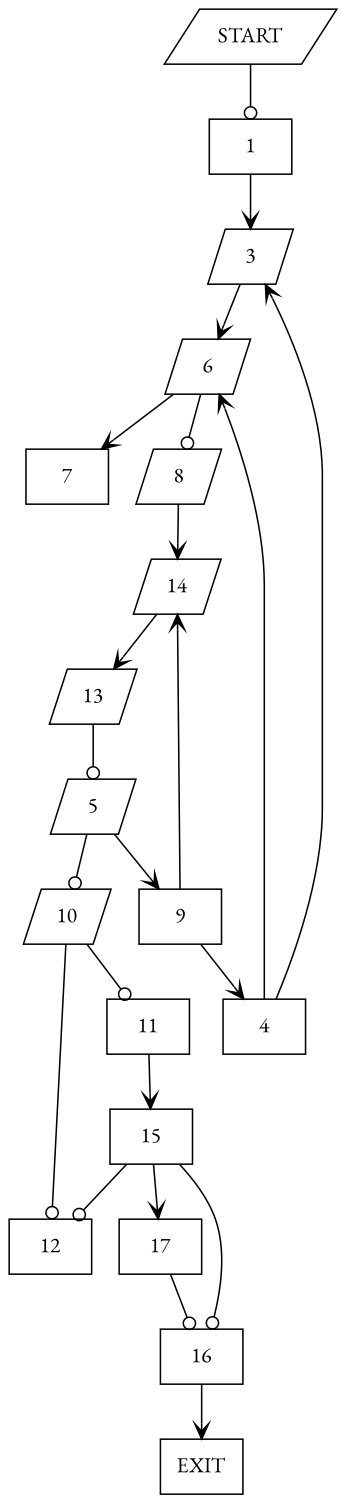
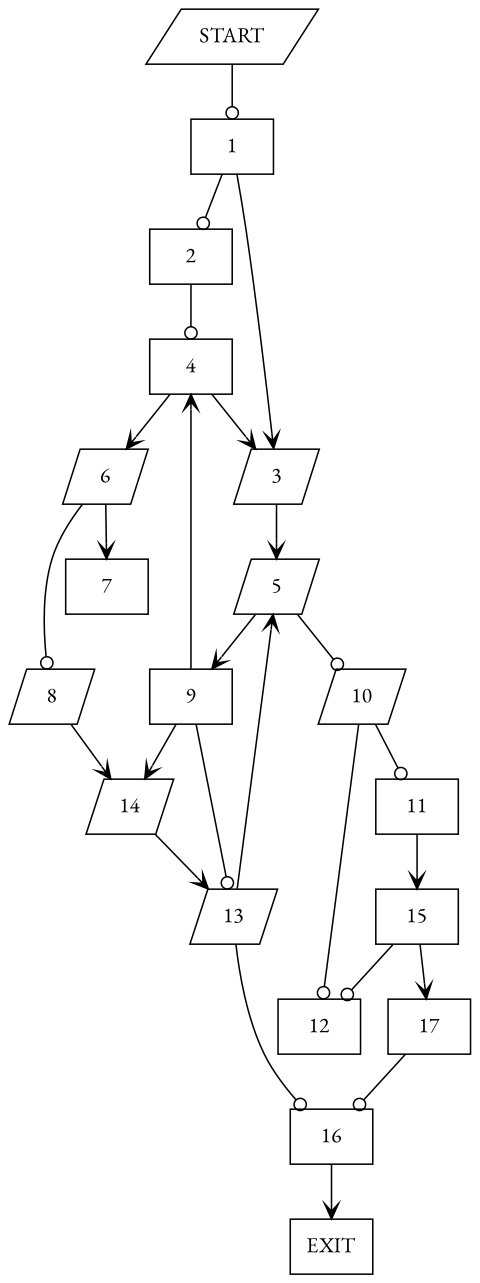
node "2": added
edge "3" -> "6": now "3" -> "5"
edge "13" -> "5": arrowhead odot -> vee
edge "9" -> "13": added
edge "15" -> "16": now "13" -> "16"
